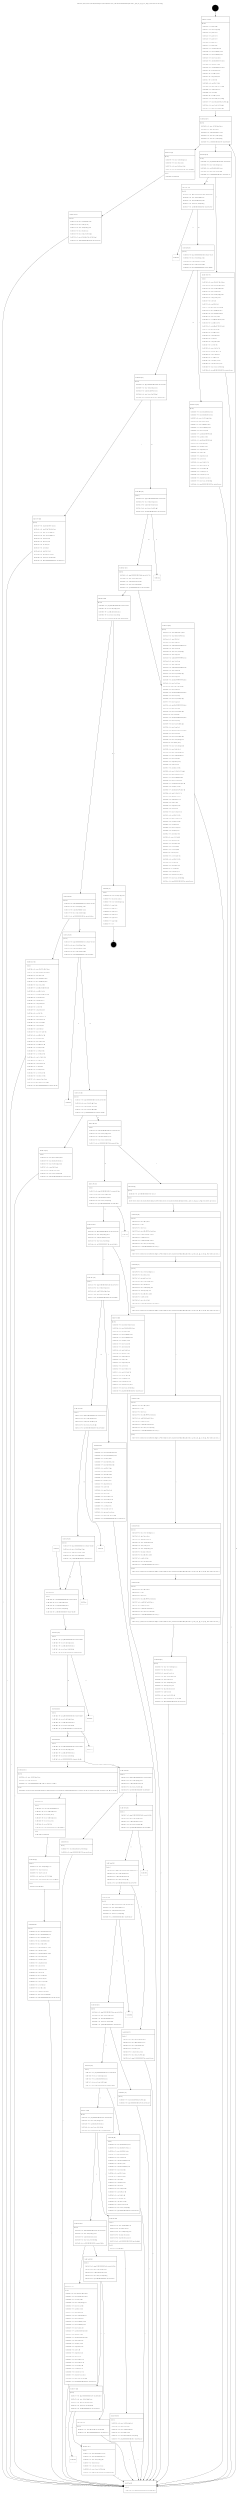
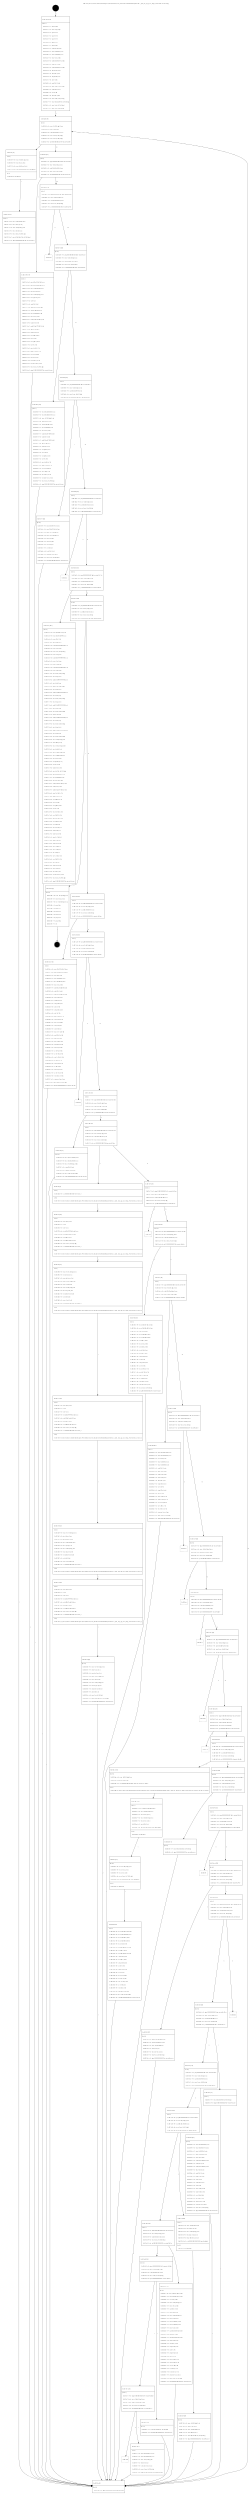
edge "0x40257f" -> "0x401d05 [28]": reversed
